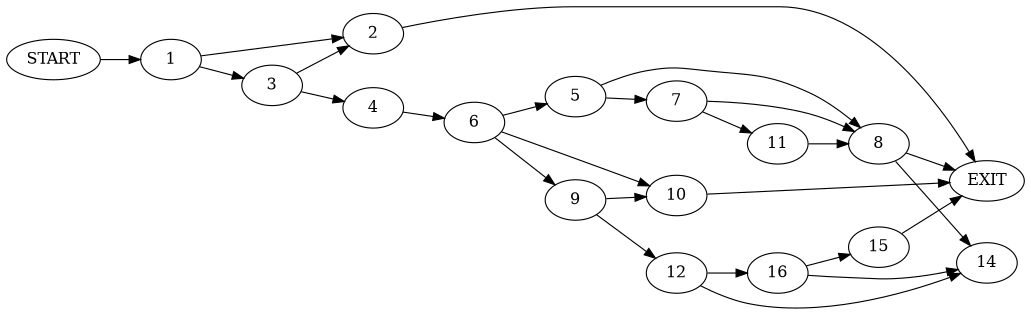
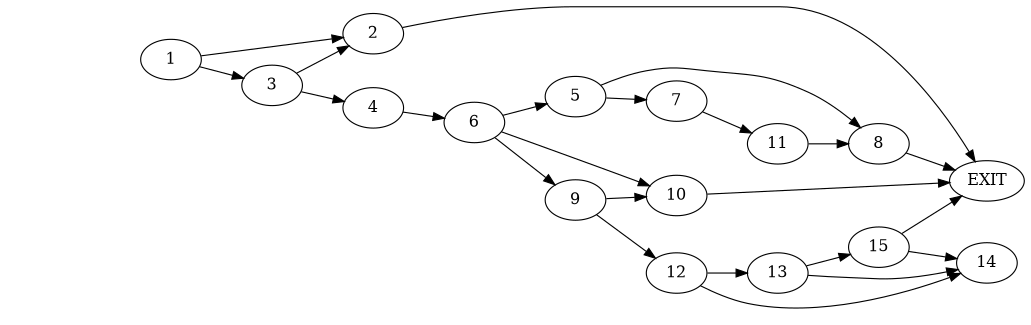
node "START": removed
edge "7" -> "8": removed
edge "8" -> "14": now "15" -> "14"
node "16": label "16" -> "13"
